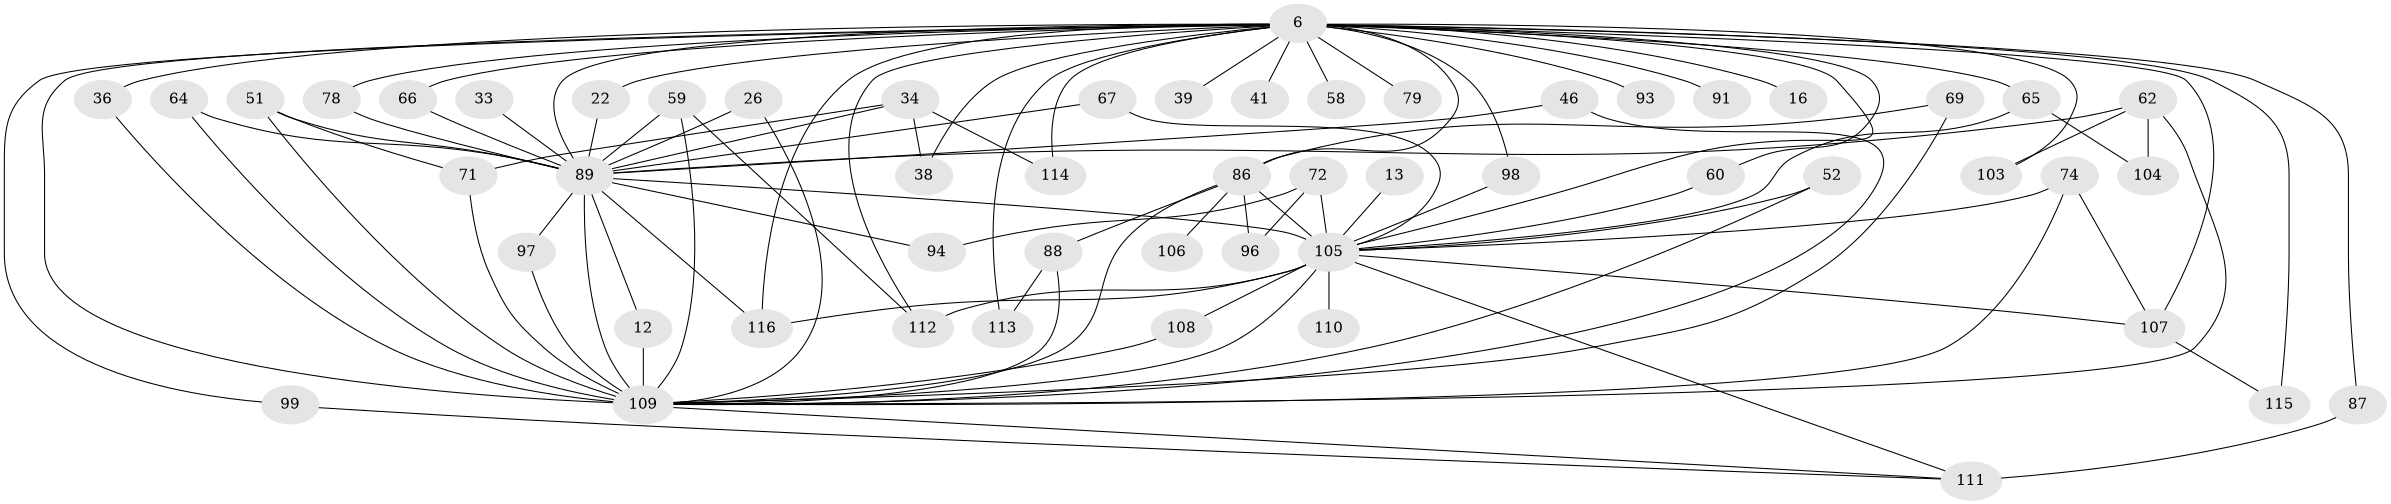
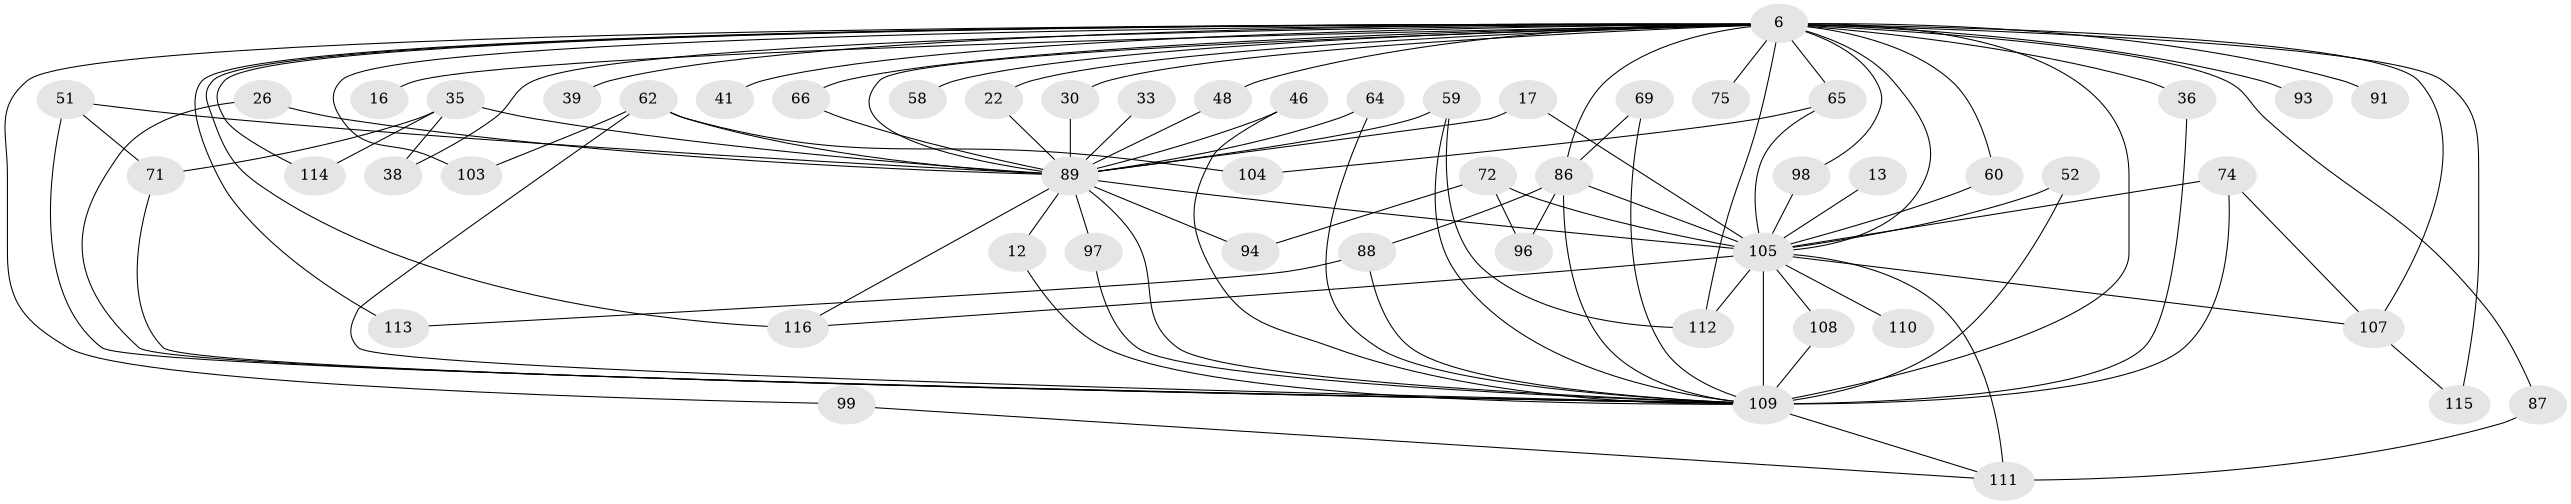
node "78": label "78" -> "48"
node "34": label "34" -> "35"
node "30": added
node "67": label "67" -> "17"
node "79": label "79" -> "75"
node "106": removed
